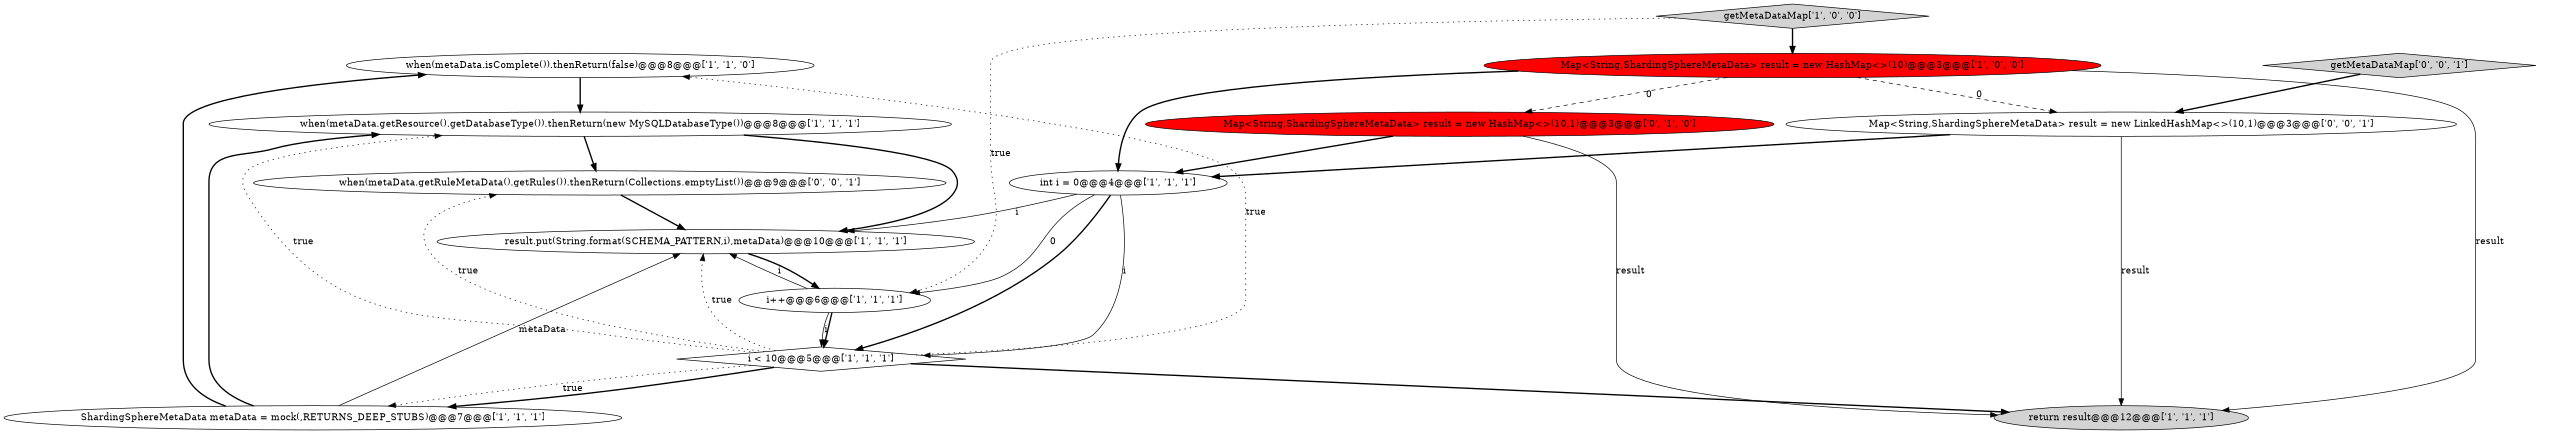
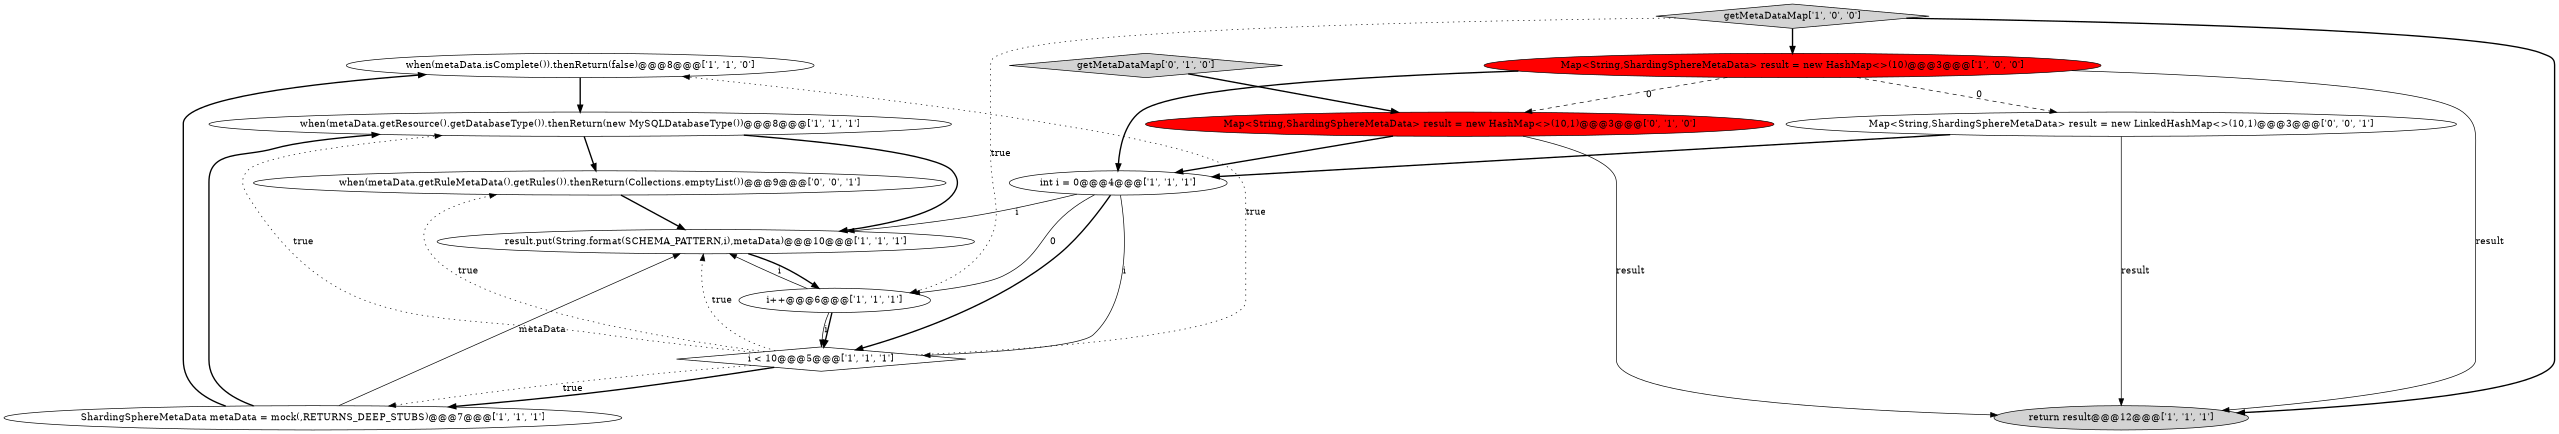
node "getMetaDataMap['0', '1', '0']": added
node "getMetaDataMap['0', '0', '1']": removed
edge "i < 10@@@5@@@['1', '1', '1']" -> "return result@@@12@@@['1', '1', '1']": now "getMetaDataMap['1', '0', '0']" -> "return result@@@12@@@['1', '1', '1']"
